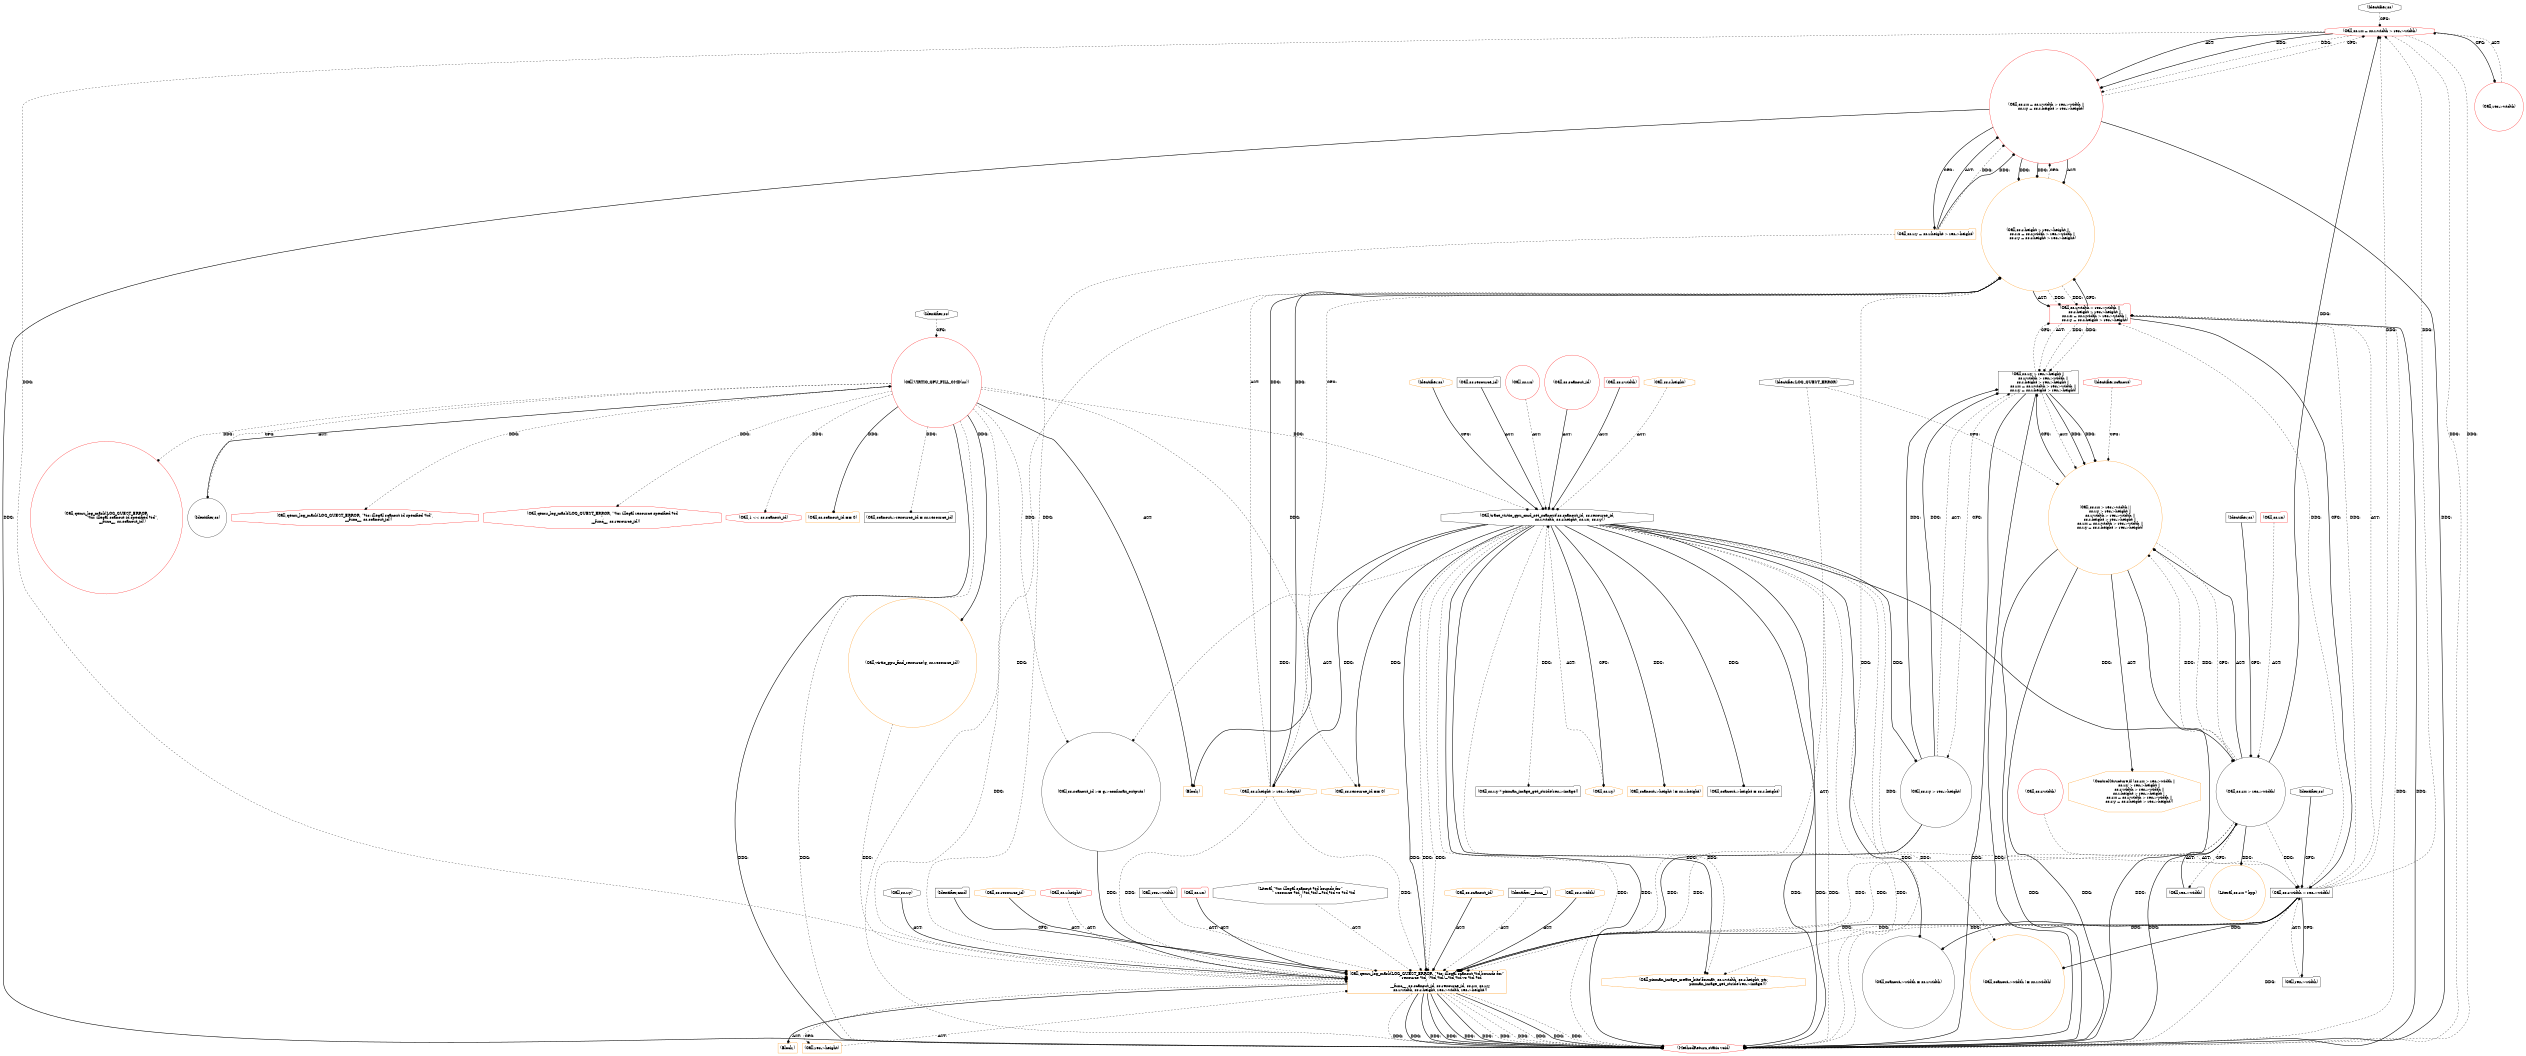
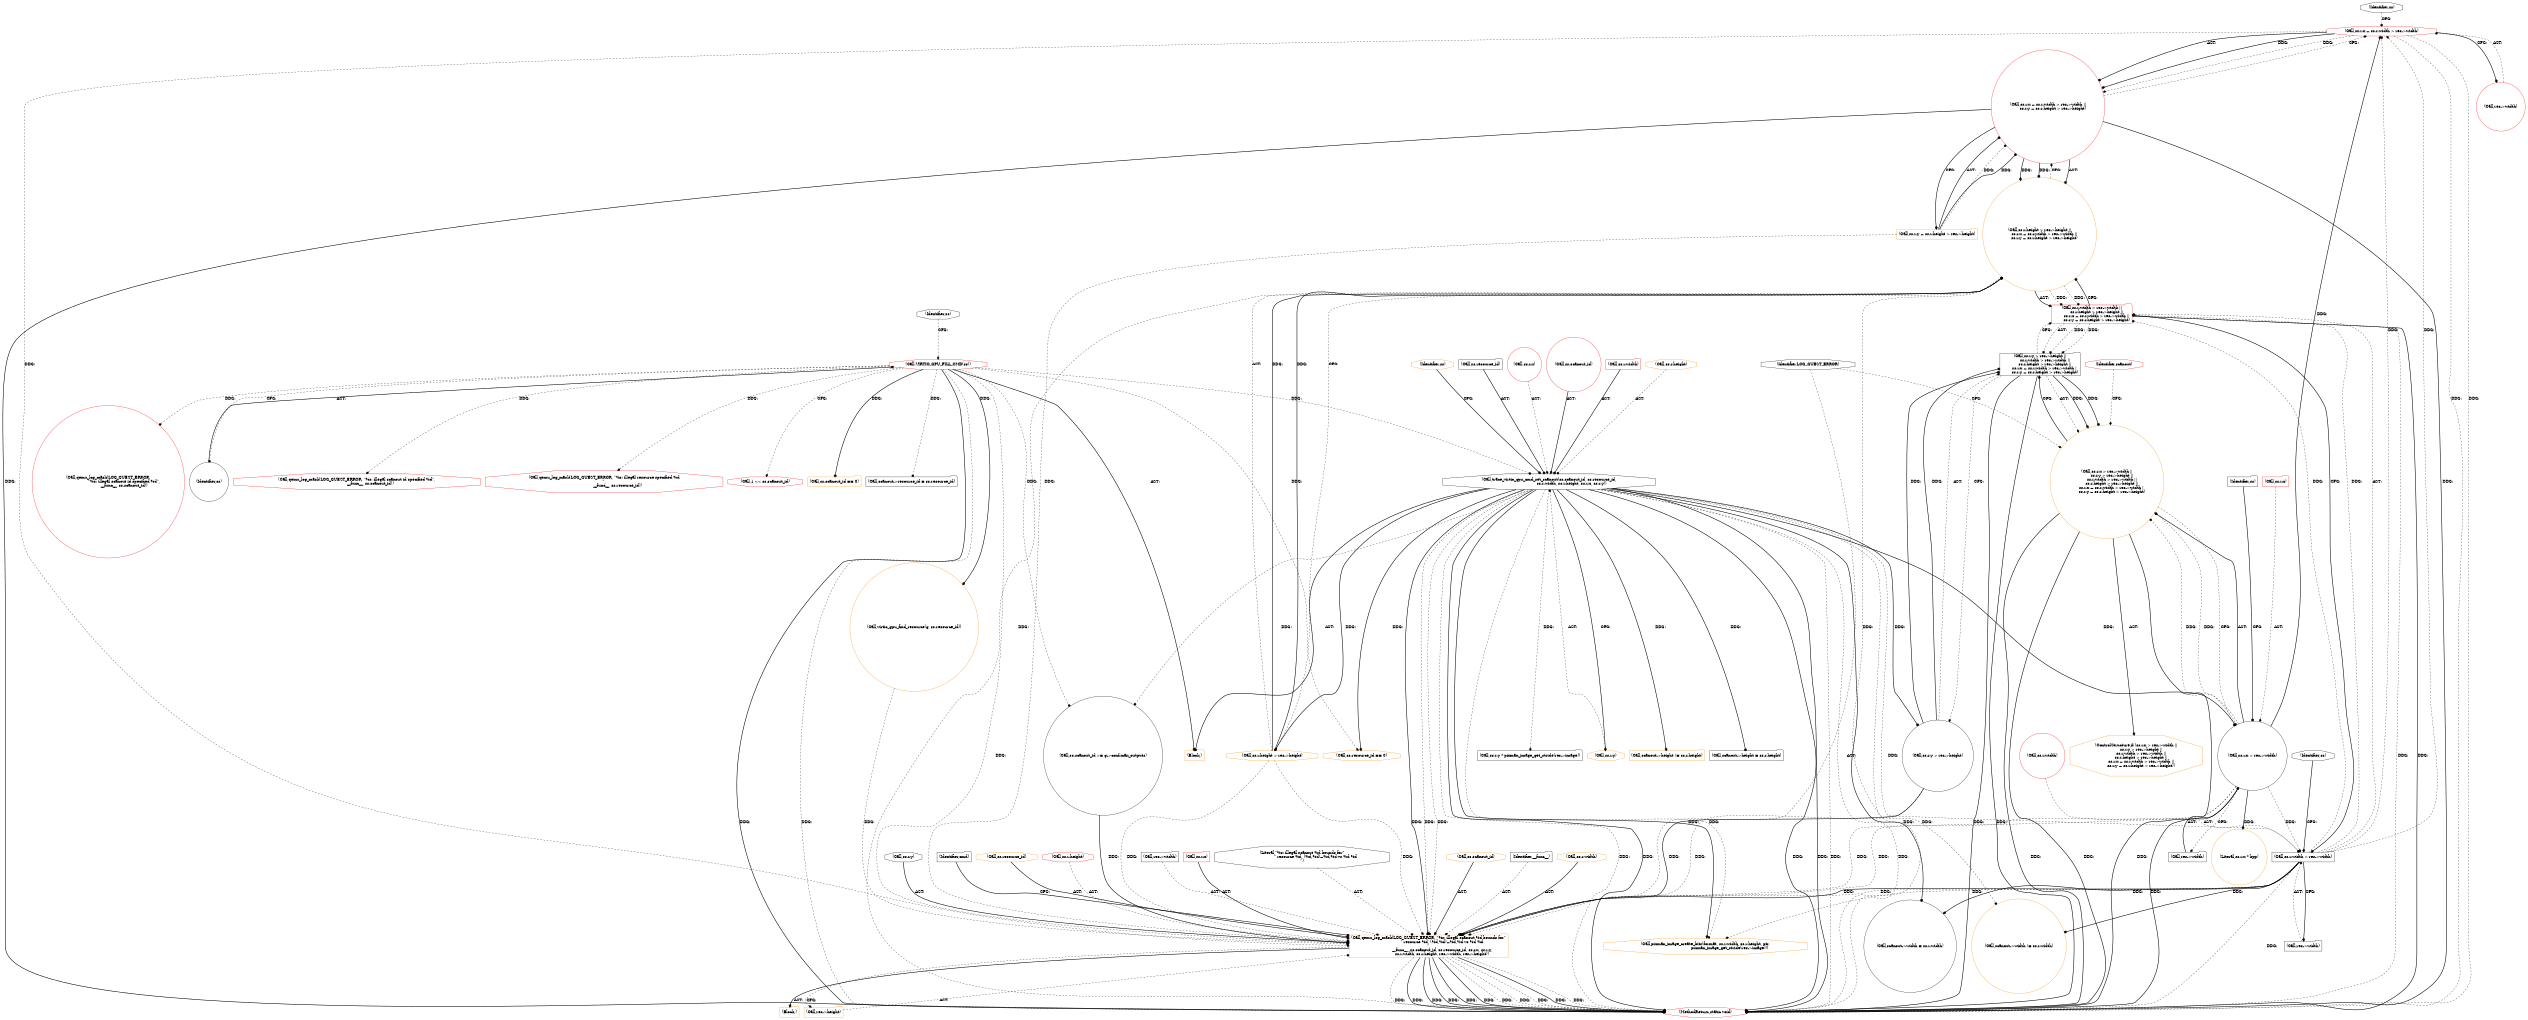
node "(Call,VIRTIO_GPU_FILL_CMD(ss))": shape circle -> octagon
edge "(Call,VIRTIO_GPU_FILL_CMD(ss))" -> "(Call,1 << ss.scanout_id)": label "DDG: " -> "CFG: "
